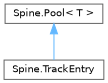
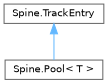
edge "Spine.TrackEntry" -> "Spine.Pool< T >": reversed
